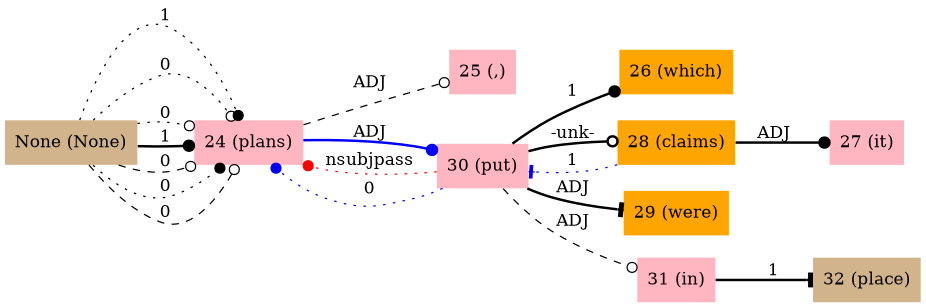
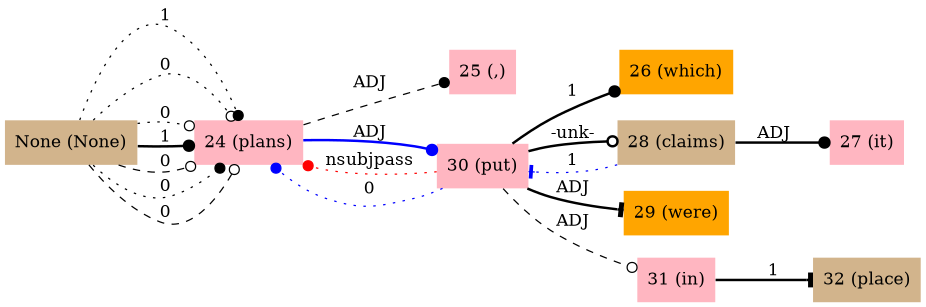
edge "24 (plans)" -> "25 (,)": arrowhead odot -> dot
node "28 (claims)": fillcolor orange -> tan
